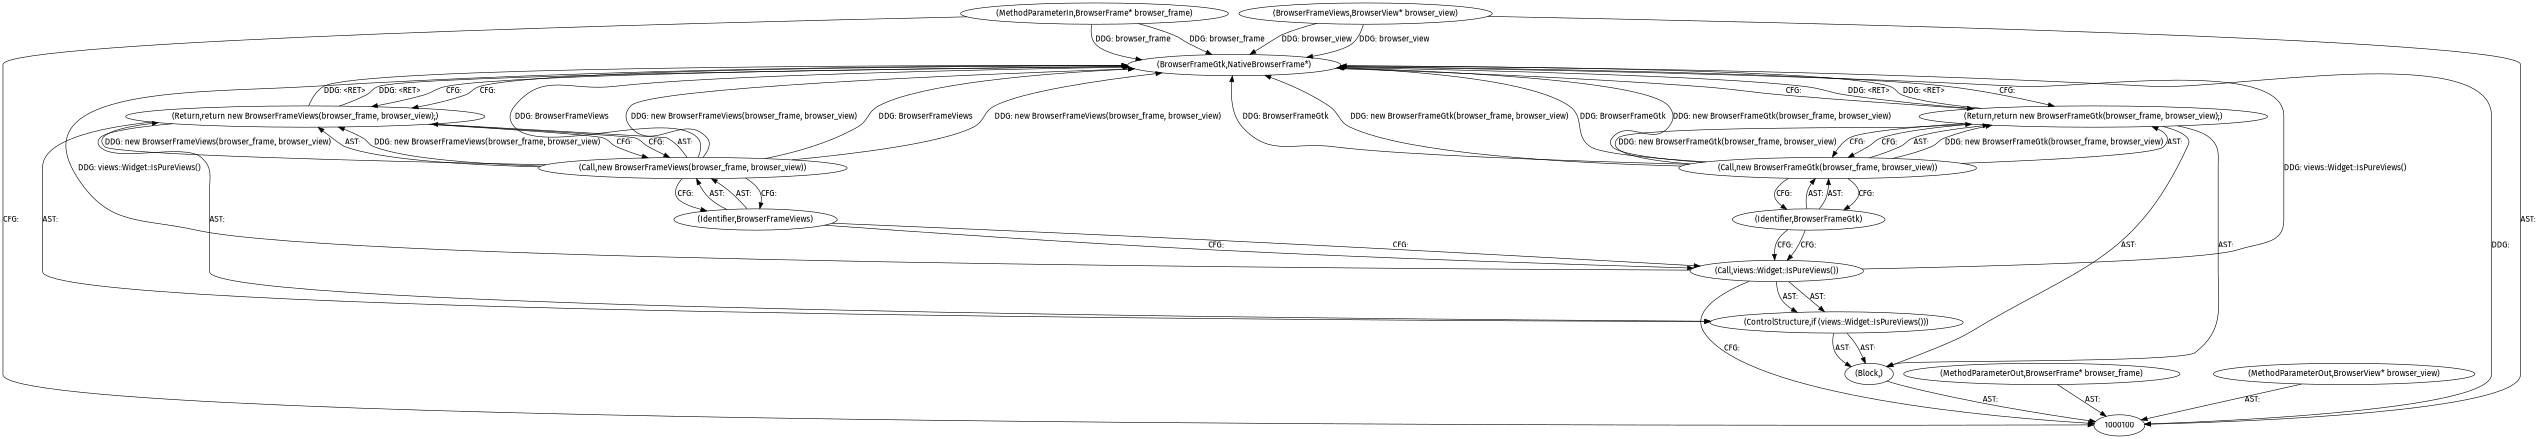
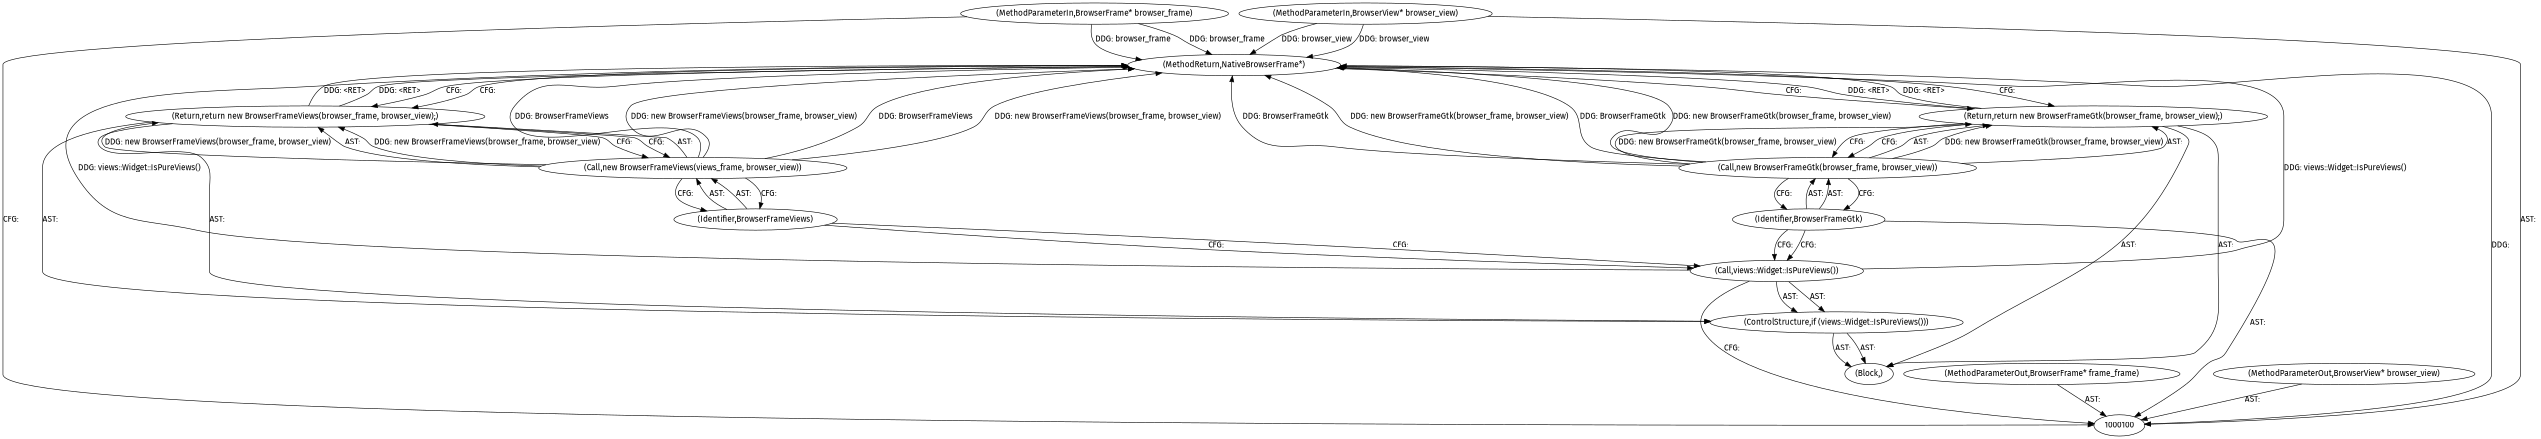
node "(BrowserFrameViews,BrowserView* browser_view)": label "(BrowserFrameViews,BrowserView* browser_view)" -> "(MethodParameterIn,BrowserView* browser_view)"
node "(BrowserFrameGtk,NativeBrowserFrame*)": label "(BrowserFrameGtk,NativeBrowserFrame*)" -> "(MethodReturn,NativeBrowserFrame*)"
node "(Call,new BrowserFrameViews(browser_frame, browser_view))": label "(Call,new BrowserFrameViews(browser_frame, browser_view))" -> "(Call,new BrowserFrameViews(views_frame, browser_view))"
node "(MethodParameterOut,BrowserFrame* browser_frame)": label "(MethodParameterOut,BrowserFrame* browser_frame)" -> "(MethodParameterOut,BrowserFrame* frame_frame)"
edge "(Block,)" -> "1000100": now "(Identifier,BrowserFrameGtk)" -> "1000100"
